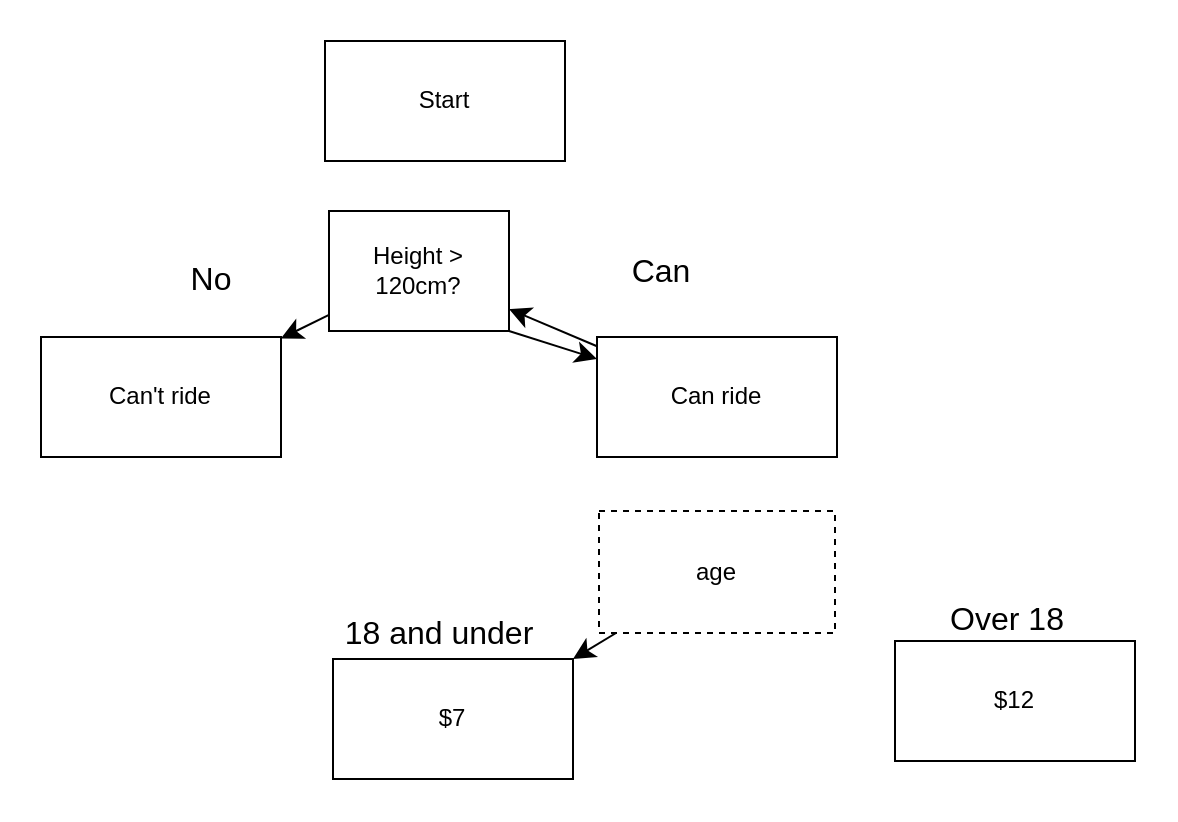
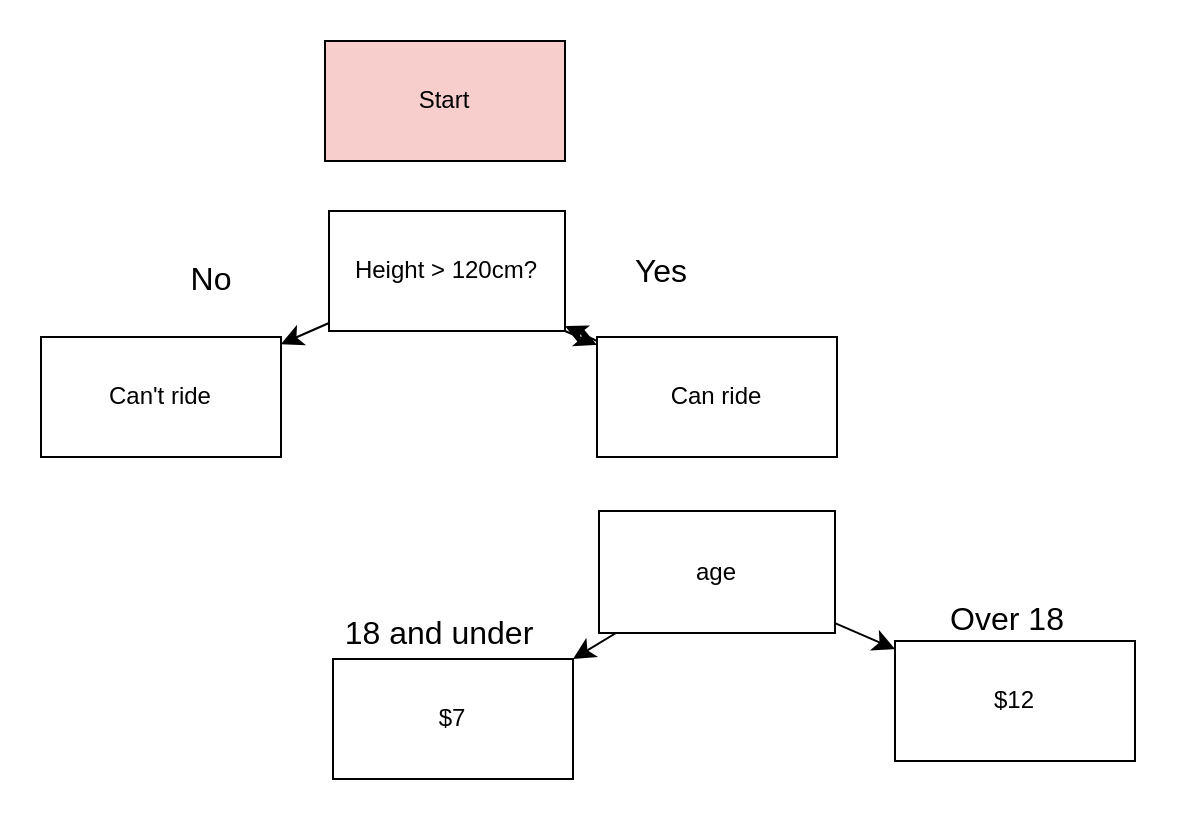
node "Start": fillcolor #ffffff -> #f8cecc
node "Height > 120cm?": size 180x120 -> 236x120
node "Can": label "Can" -> "Yes"
node "age": style dashed -> solid
edge "age" -> "$12": added
